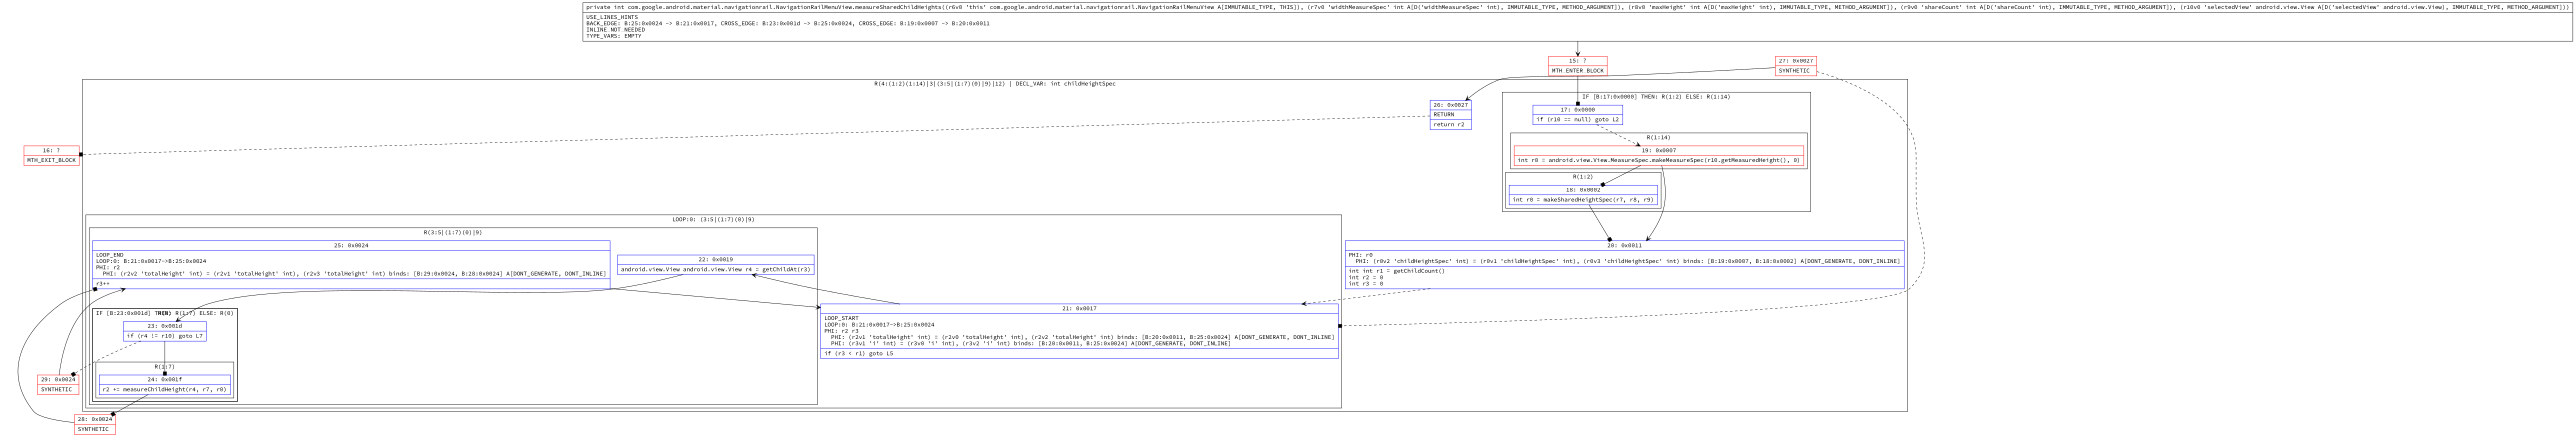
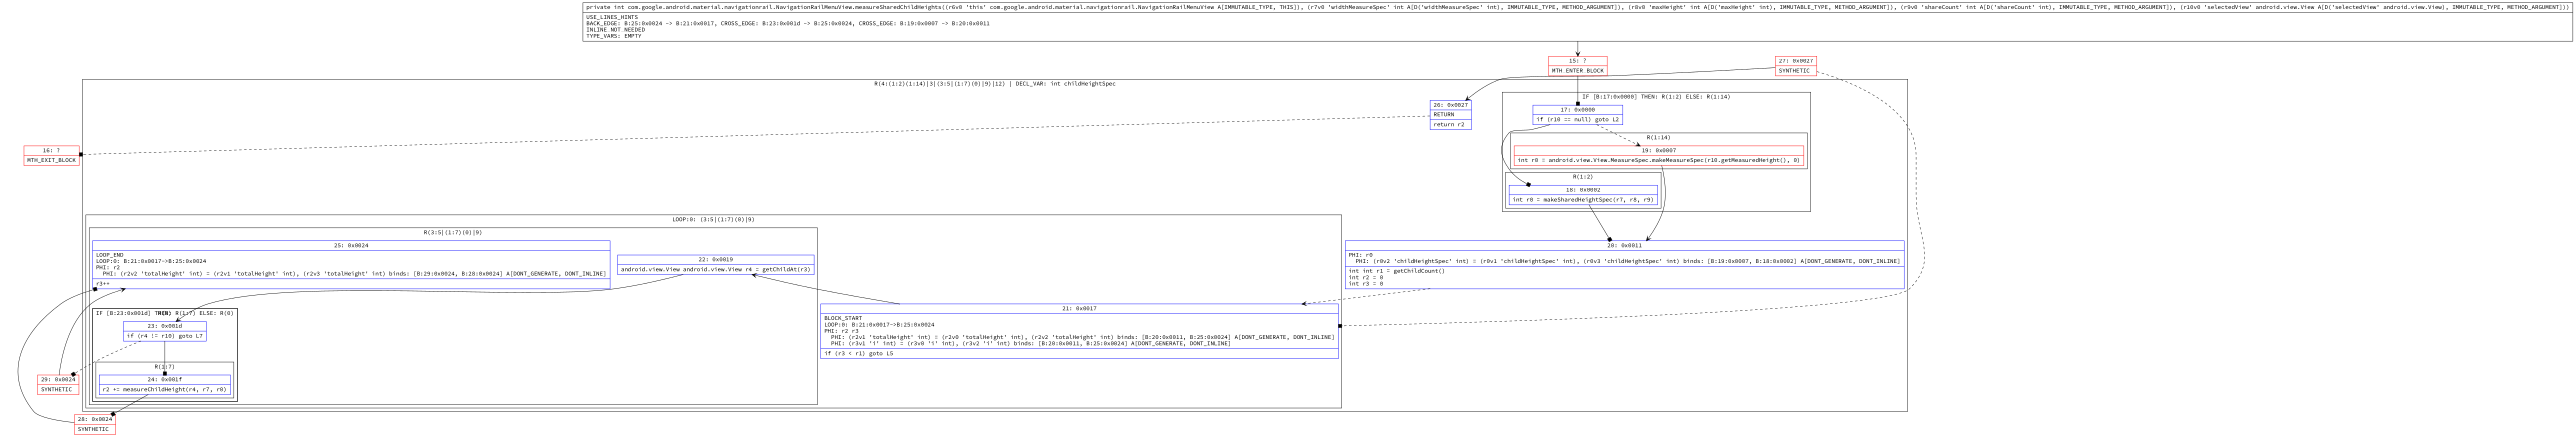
edge "19: 0x0007" -> "18: 0x0002": now "17: 0x0000" -> "18: 0x0002"
edge "25: 0x0024" -> "21: 0x0017": removed
node "21: 0x0017": text "LOOP_START" -> "BLOCK_START"
